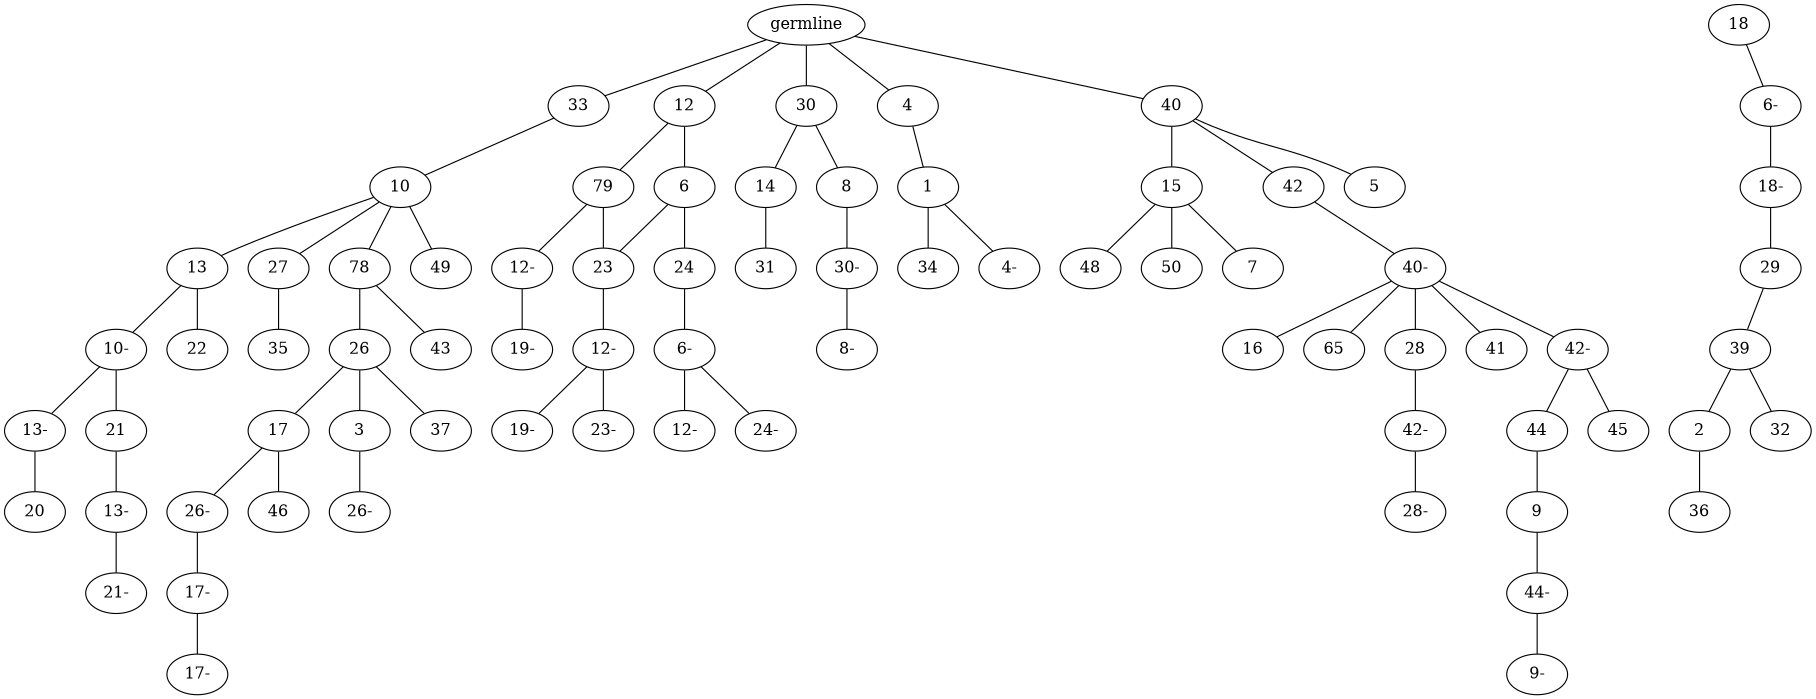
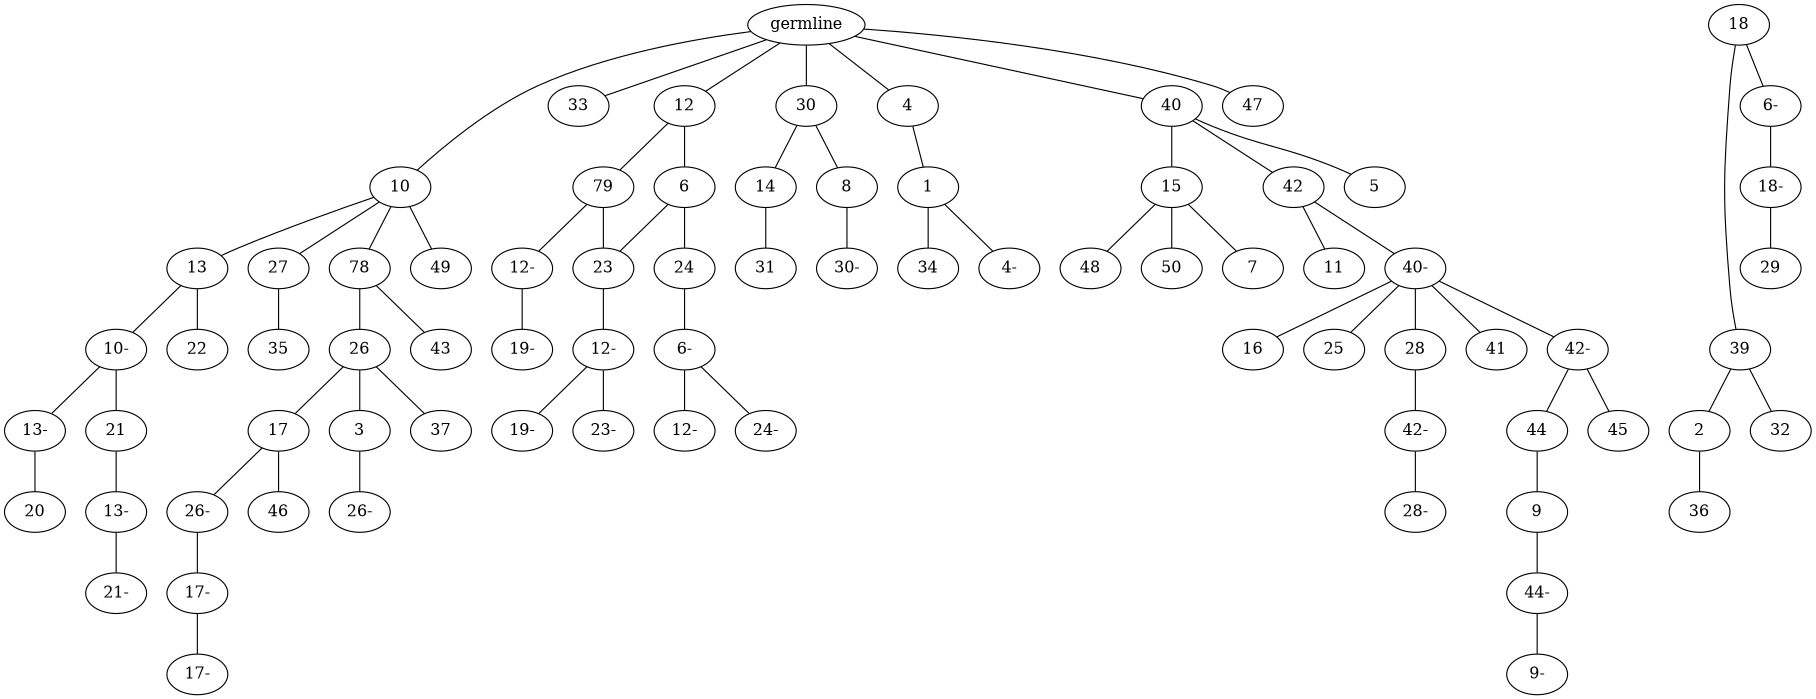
node "47": added
edge "33" -- "10": now "germline" -- "10"
node "11": added
edge "29" -- "39": now "18" -- "39"
node "8-": removed
node "65": label "65" -> "25"
